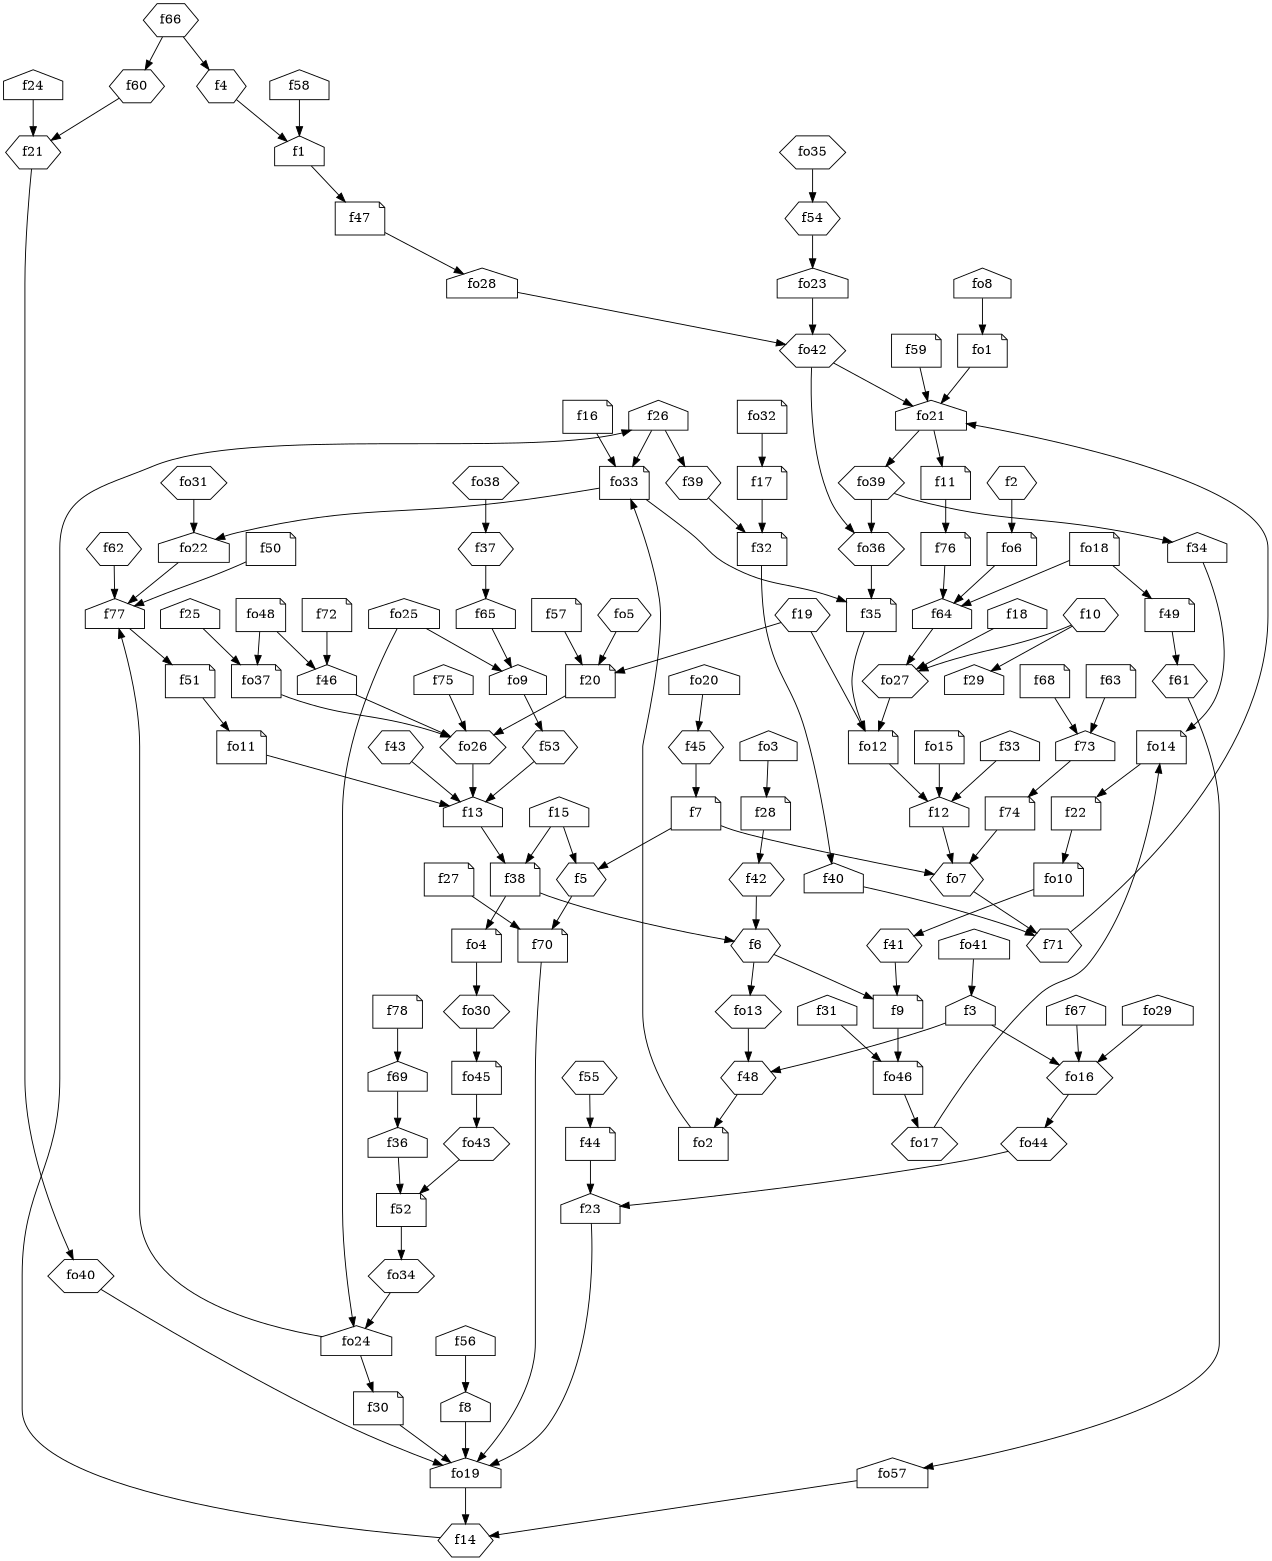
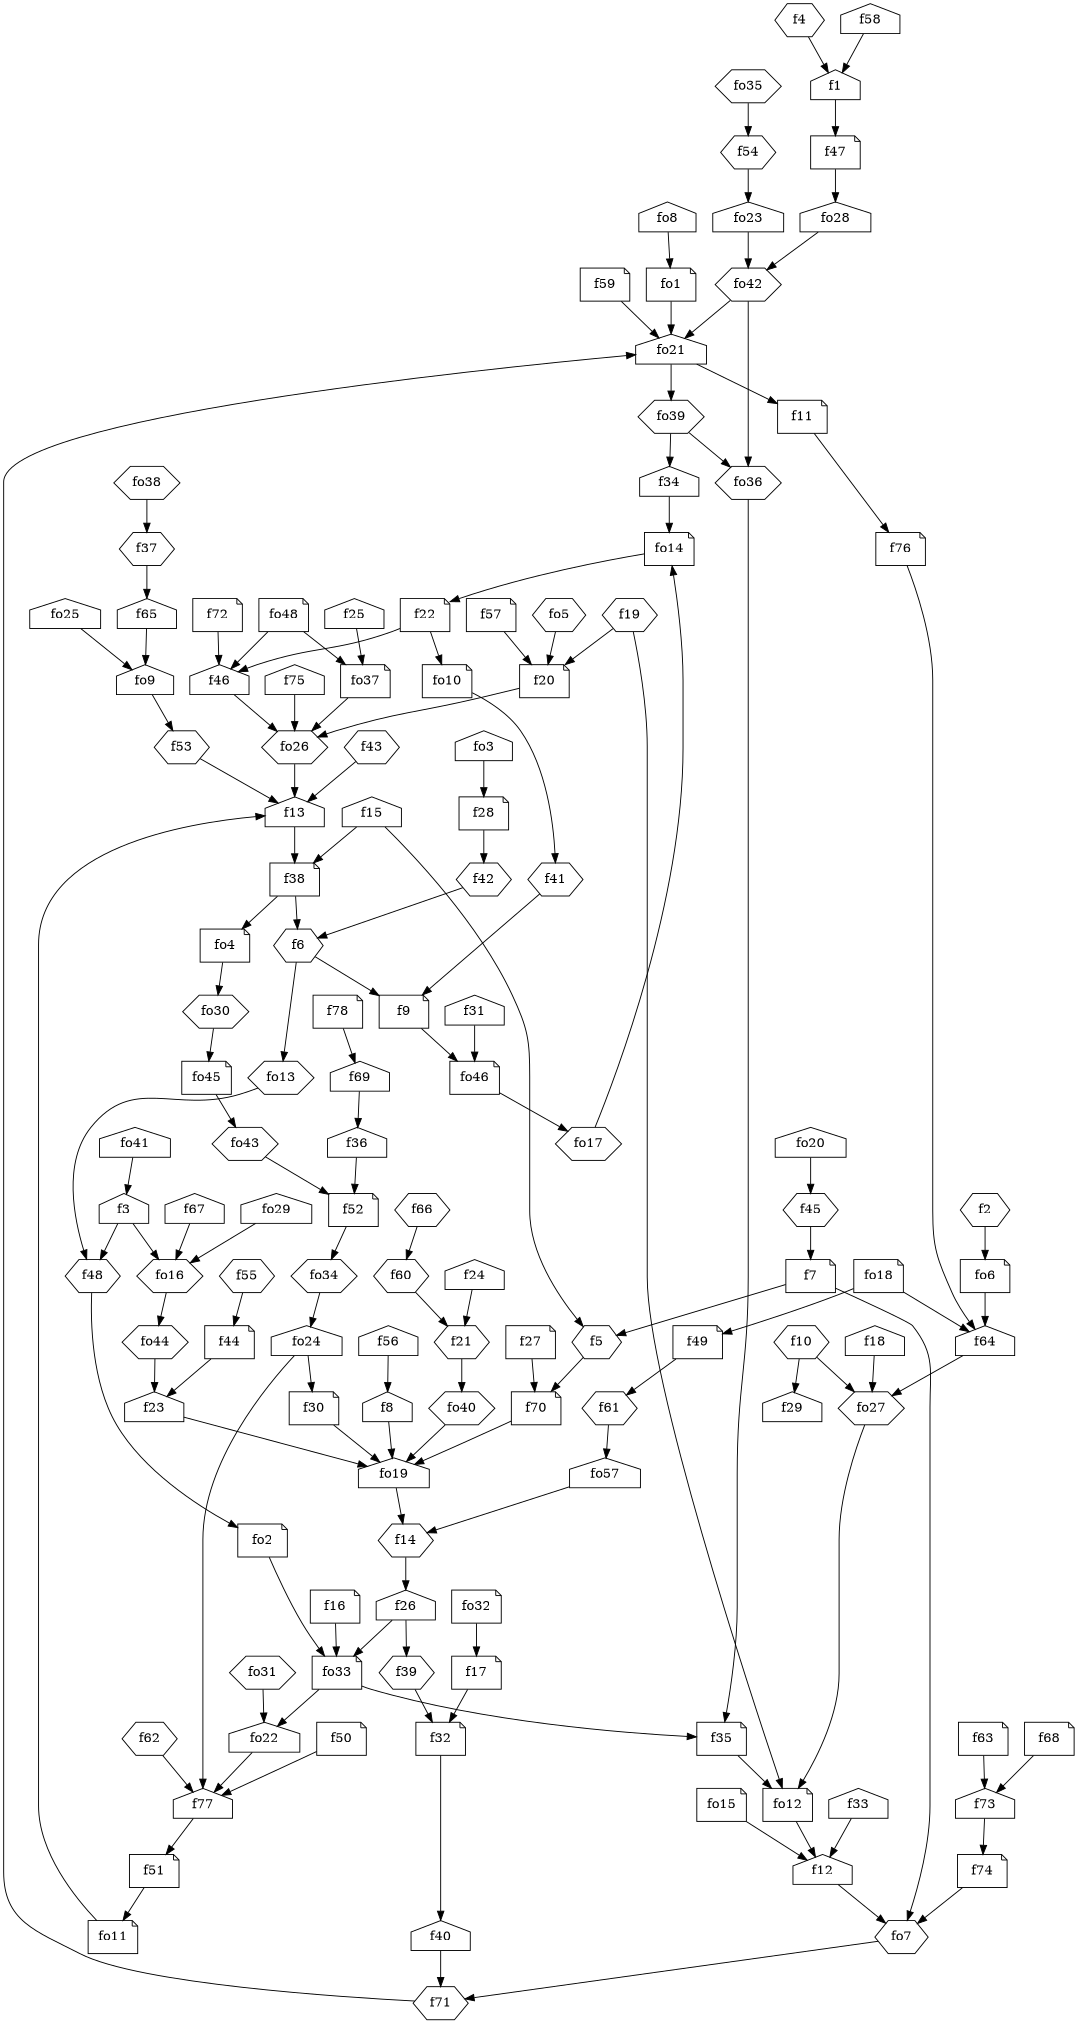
edge "f66" -> "f4": removed
edge "f22" -> "f46": added
edge "fo25" -> "fo24": removed
